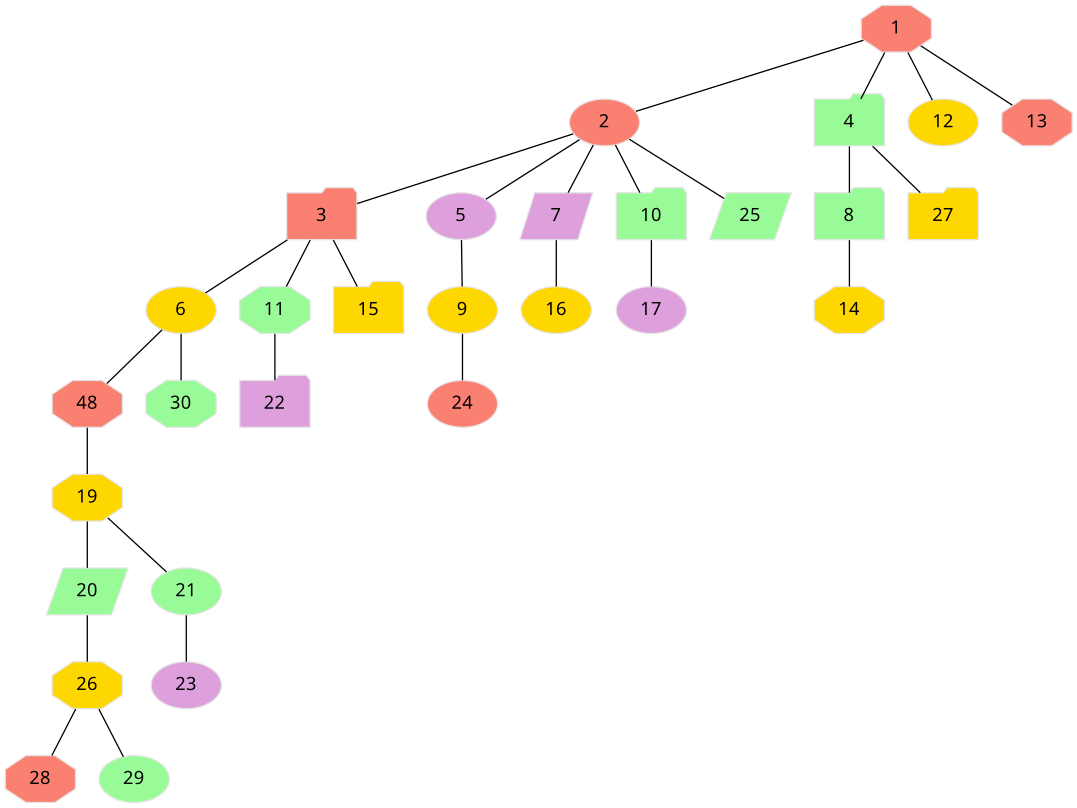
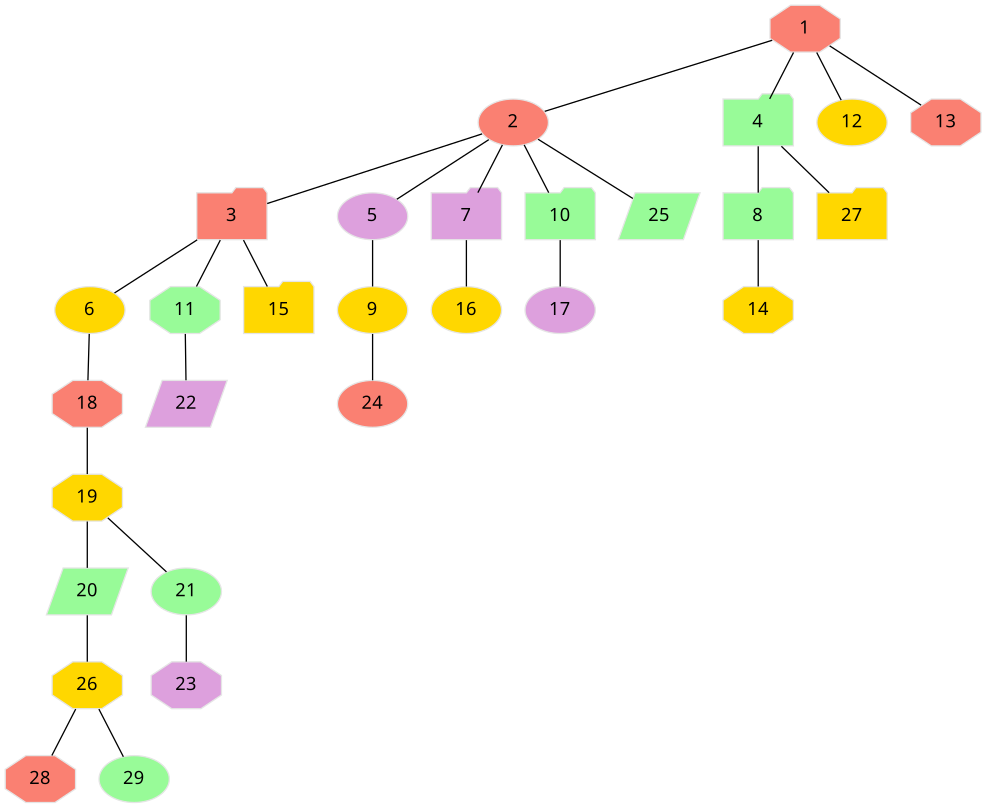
node "7": shape parallelogram -> folder
node "48": label "48" -> "18"
node "30": removed
node "22": shape folder -> parallelogram
node "23": shape ellipse -> octagon
